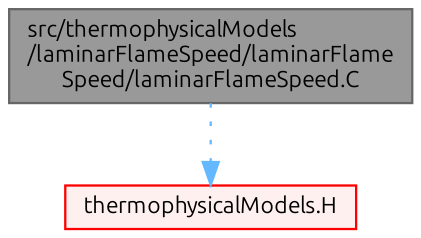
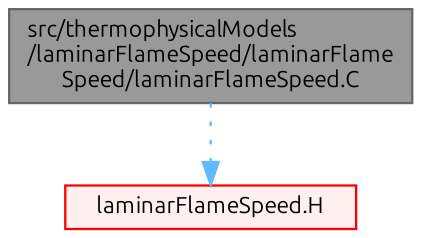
node "thermophysicalModels.H": label "thermophysicalModels.H" -> "laminarFlameSpeed.H"
